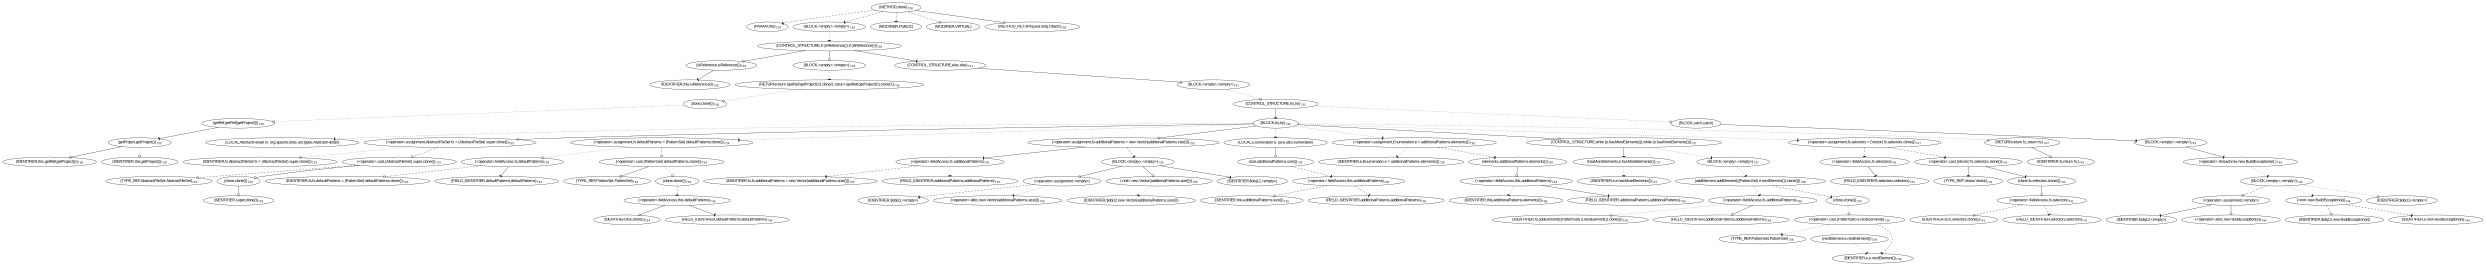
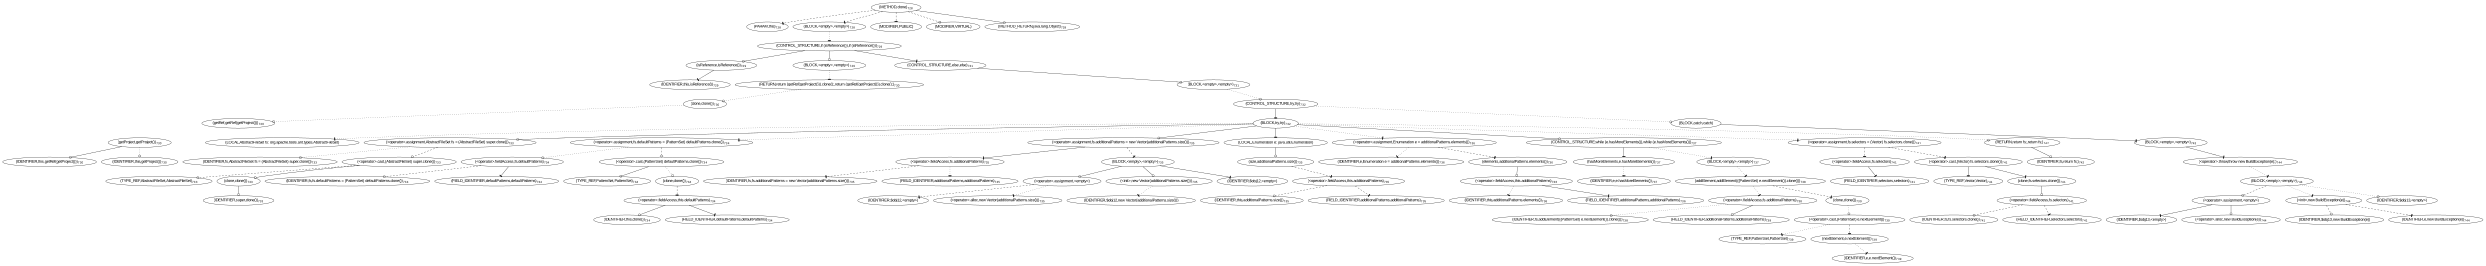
edge "(BLOCK,try,try)" -> "(LOCAL,Enumeration e: java.util.Enumeration)": style dotted -> solid
edge "(getRef,getRef(getProject()))" -> "(getProject,getProject())": removed
edge "(<operator>.cast,(PatternSet) e.nextElement())" -> "(IDENTIFIER,e,e.nextElement())": now "(<operator>.cast,(PatternSet) e.nextElement())" -> "(nextElement,e.nextElement())"
